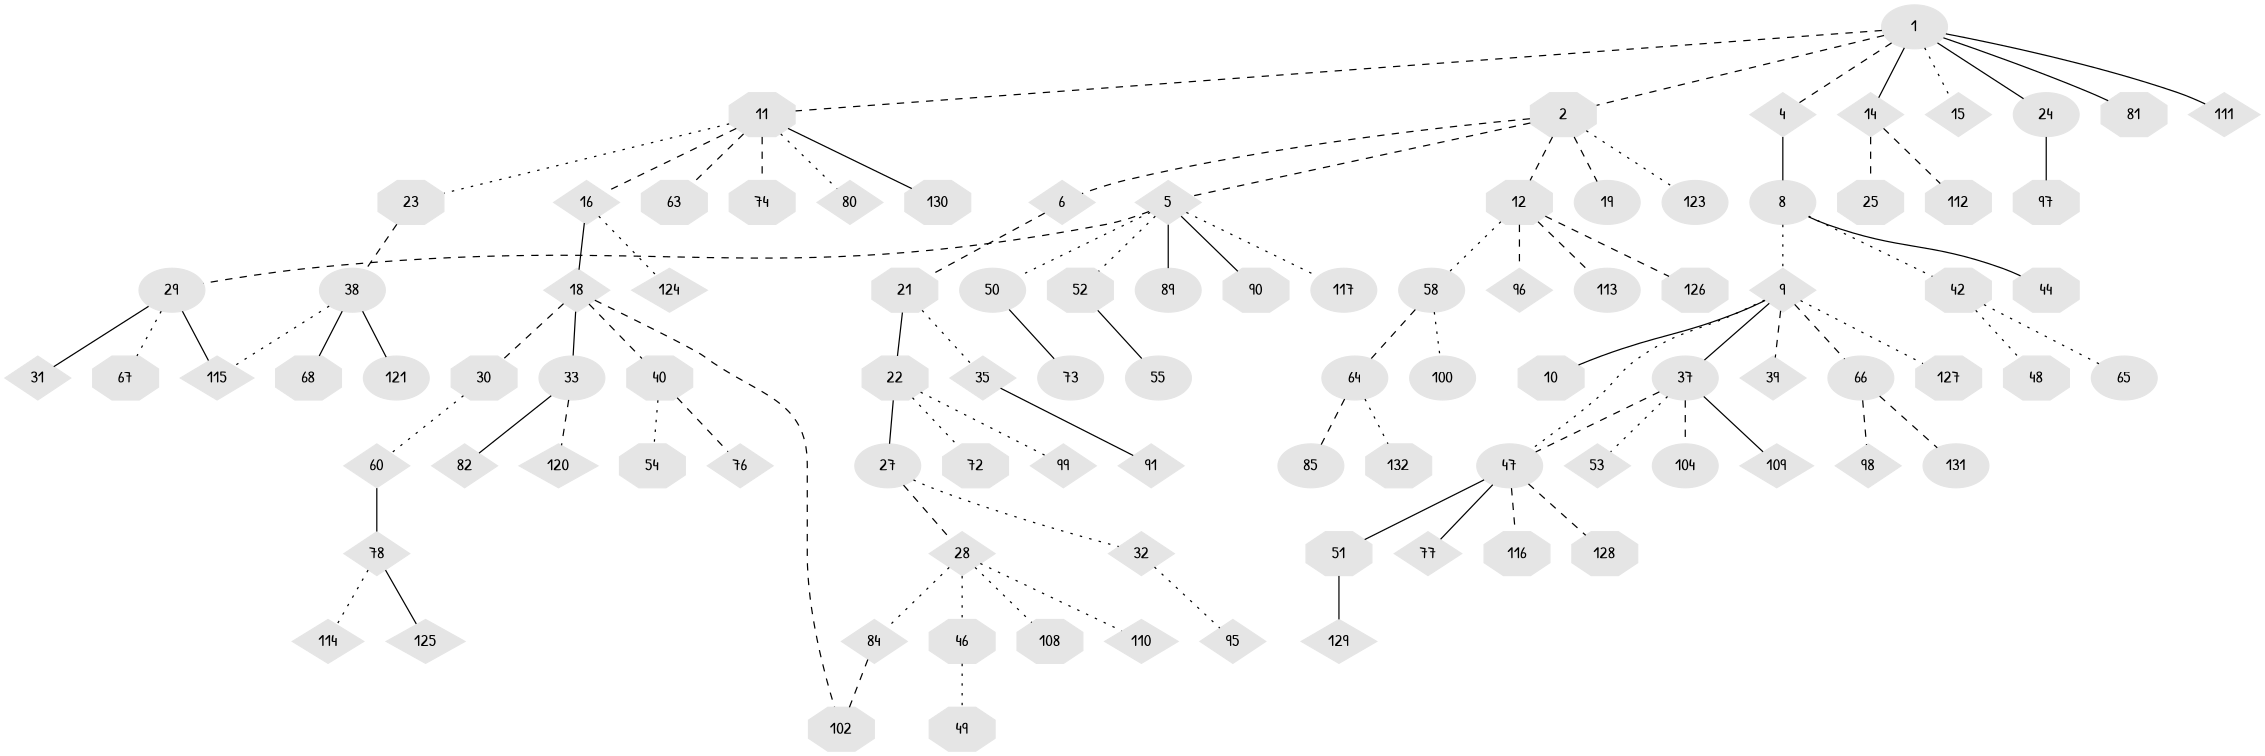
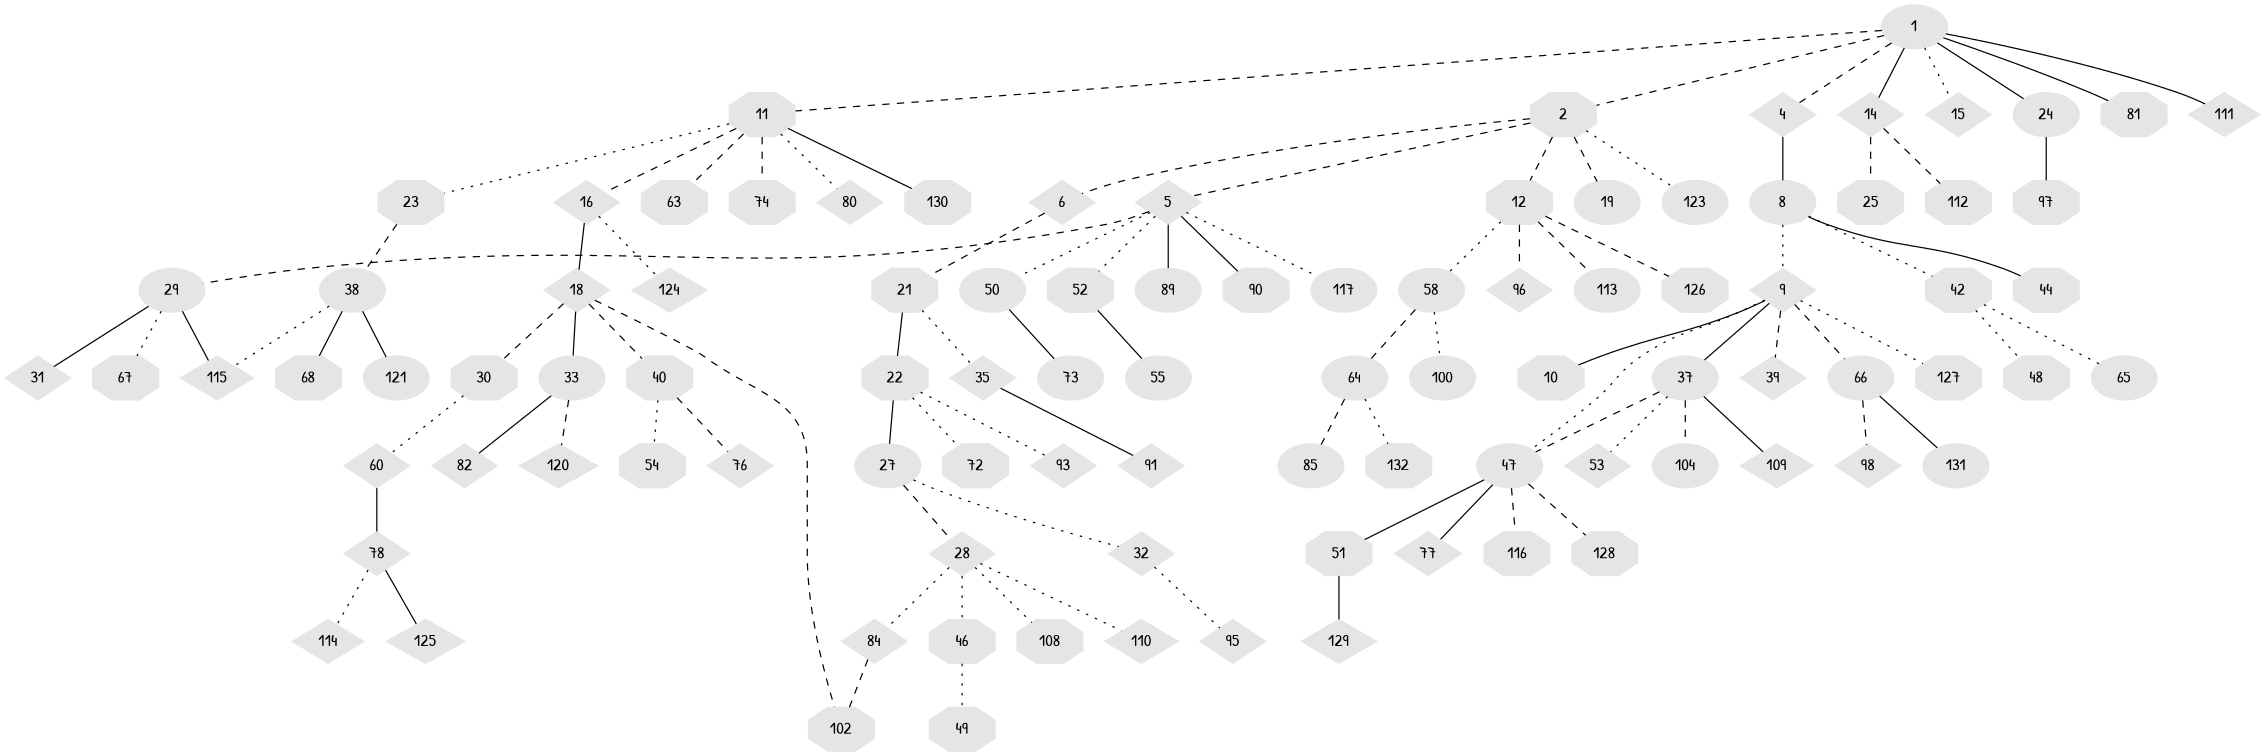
edge "66" -- "131": style dashed -> solid
node "99": label "99" -> "93"
